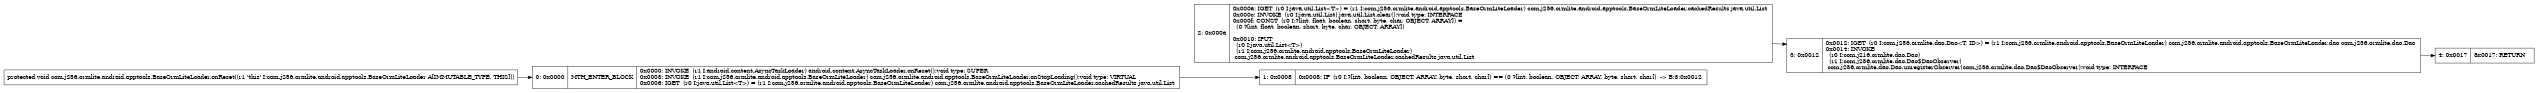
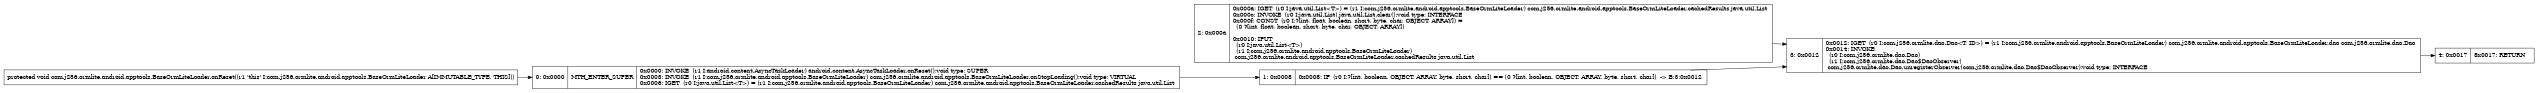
node "3: 0x0012": text "(r0 I:com.j216.ormlite.dao.Dao)" -> "(r0 I:com.j256.ormlite.dao.Dao)"
edge "1: 0x0008" -> "3: 0x0012": added
node "0: 0x0000": text "MTH_ENTER_BLOCK" -> "MTH_ENTER_SUPER"
